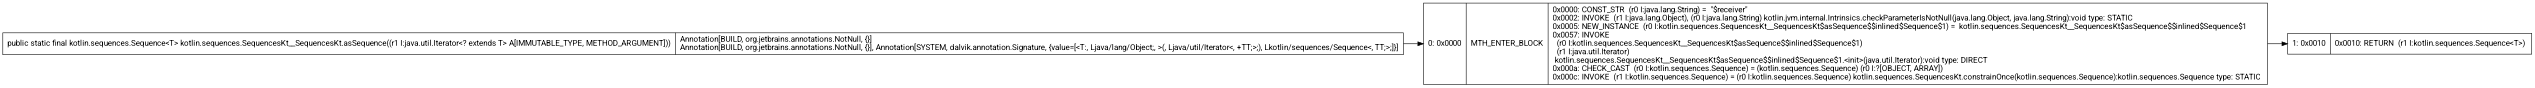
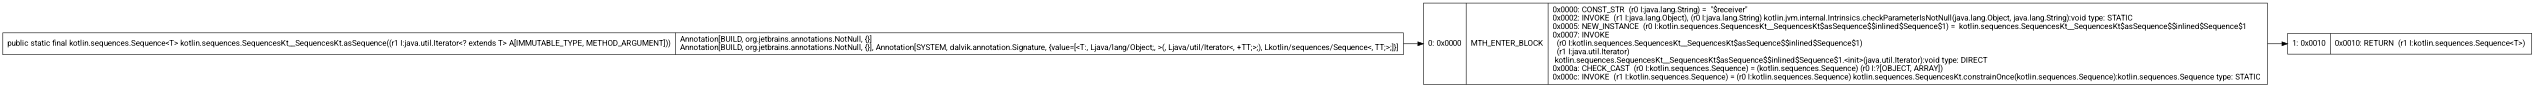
node "0: 0x0000": text "0x0057: INVOKE" -> "0x0007: INVOKE"
